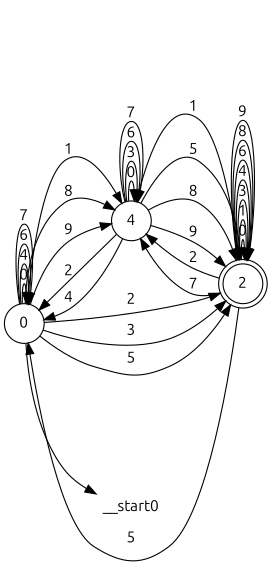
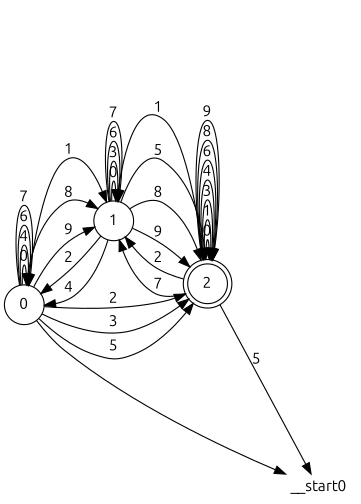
node "4": label "4" -> "1"
edge "2" -> "0": now "2" -> "__start0"
